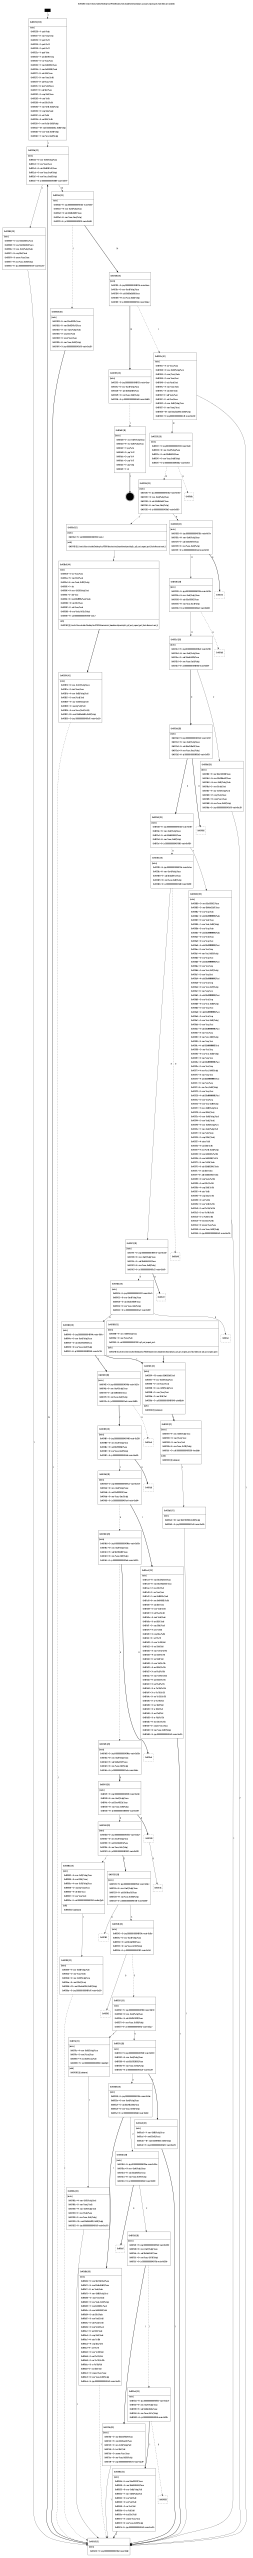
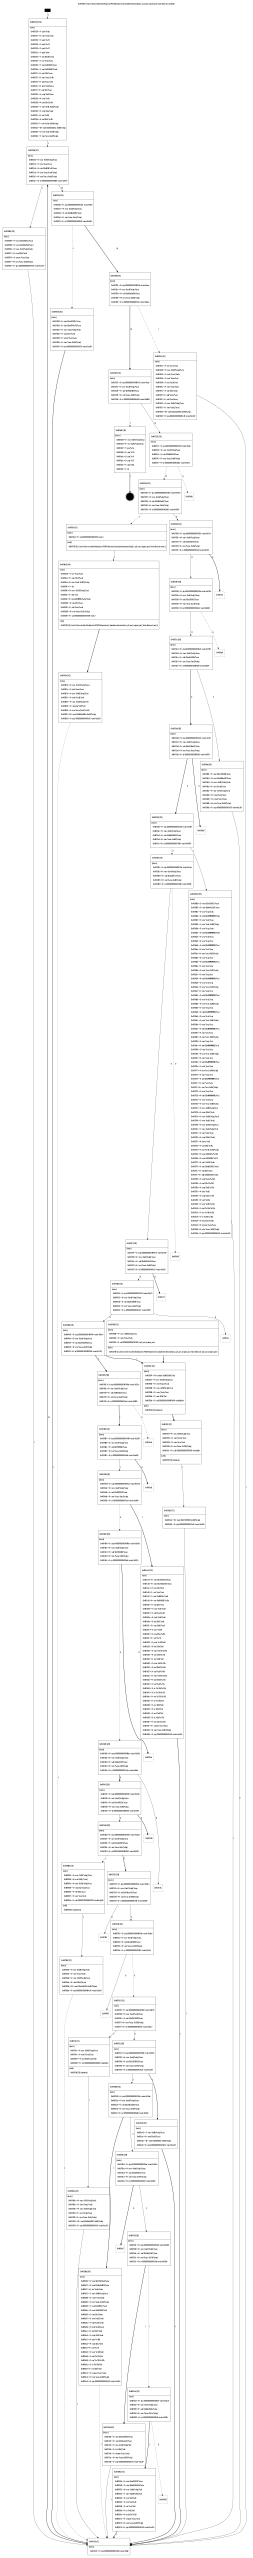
edge "0x40193e [42]" -> "0x401331 [28]": now "0x401315 [28]" -> "0x401331 [28]"
edge "0x401846" -> "0x401e4a": now "0x4014d5 [28]" -> "0x401e4a"
